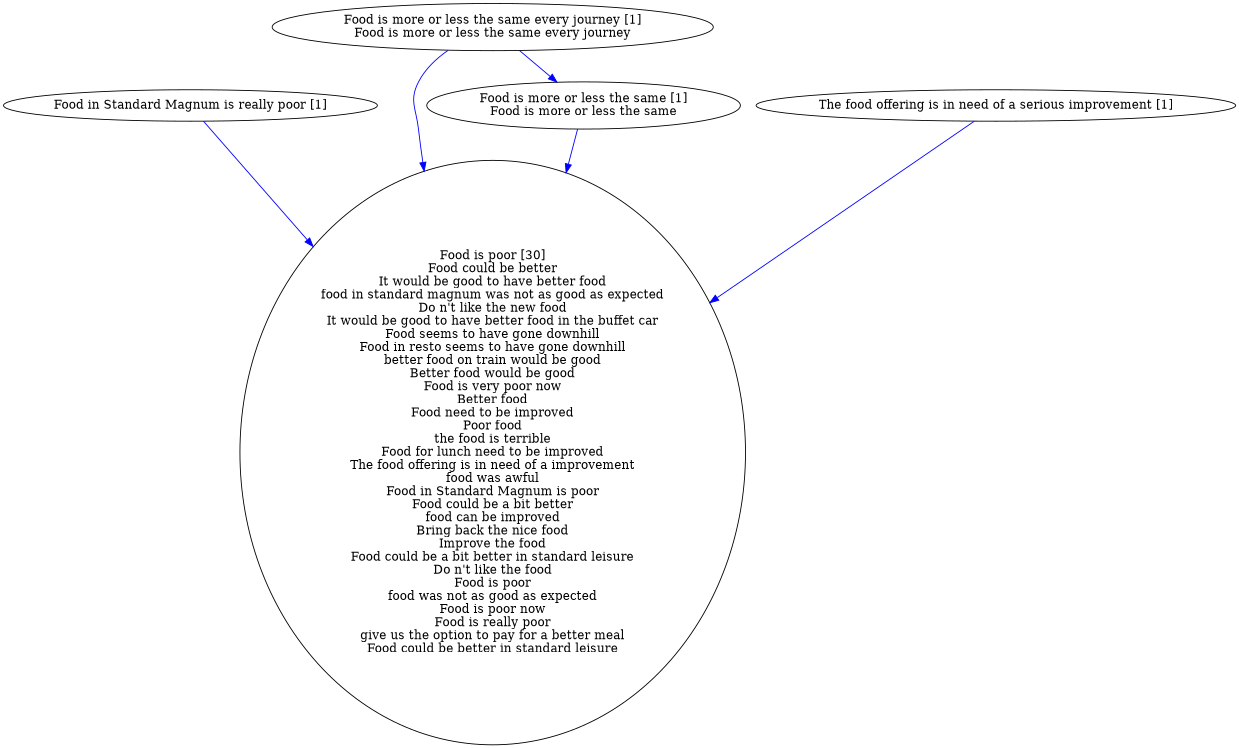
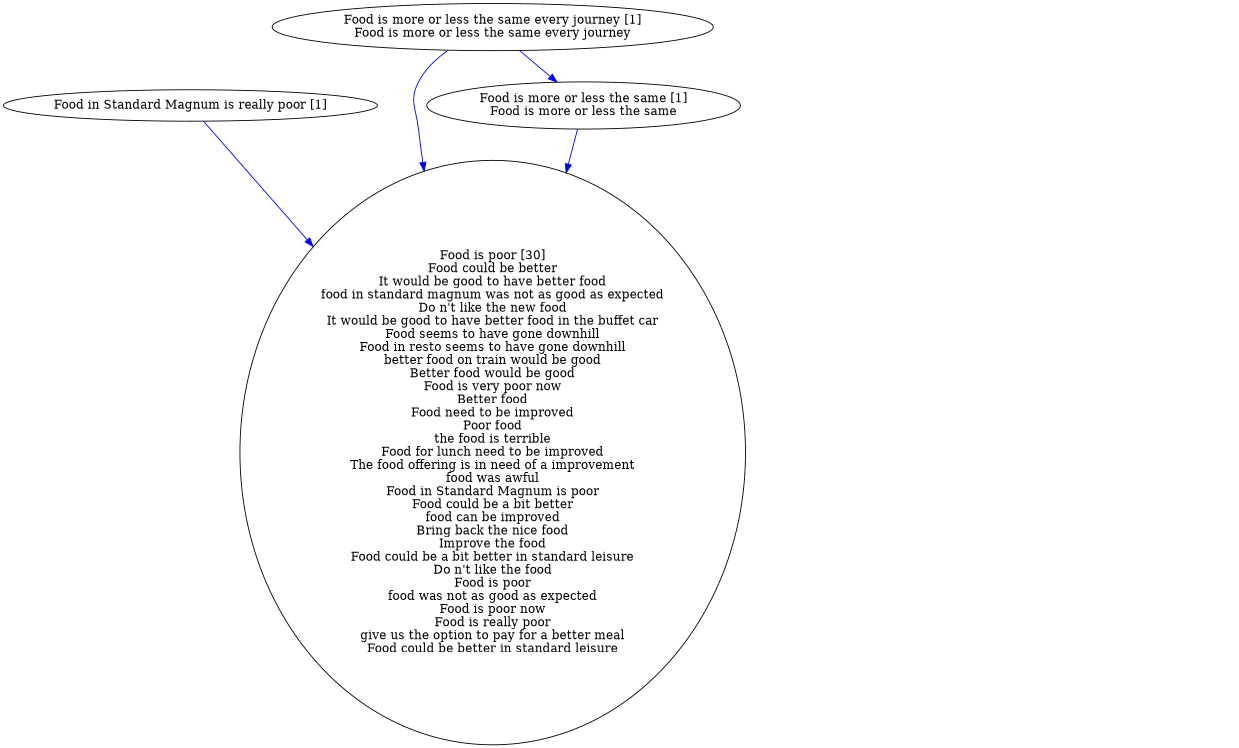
node "The food offering is in need of a serious improvement [1]": removed
